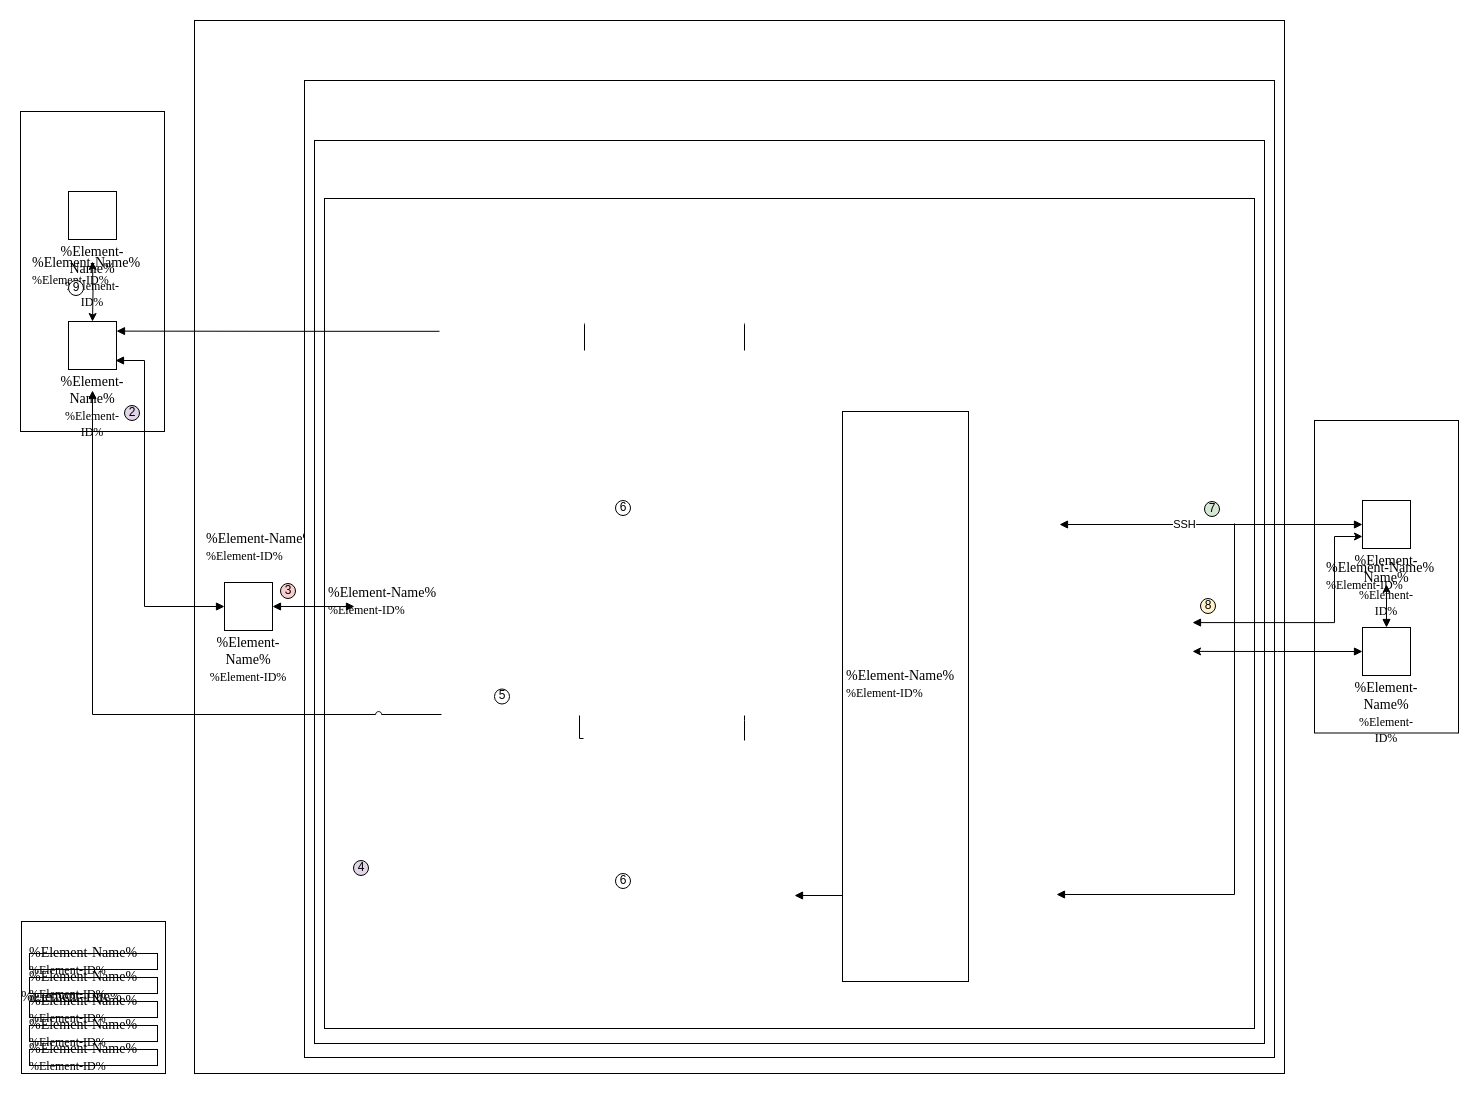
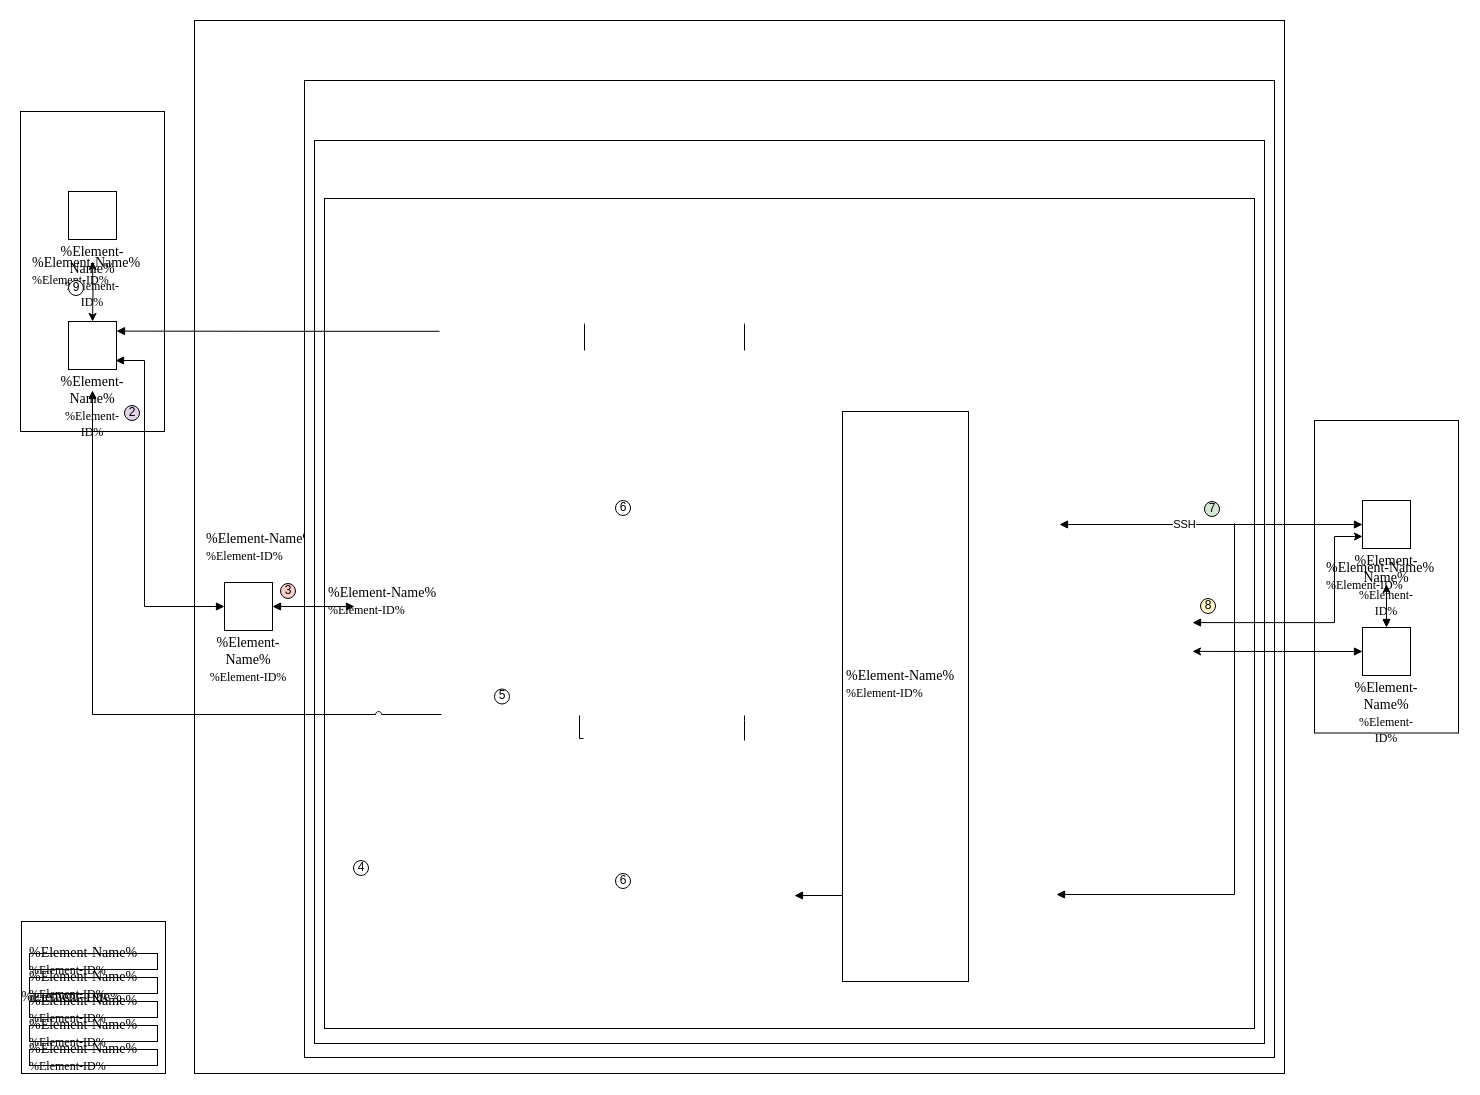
node "4": fillcolor #e1d5e7 -> #ffffff
